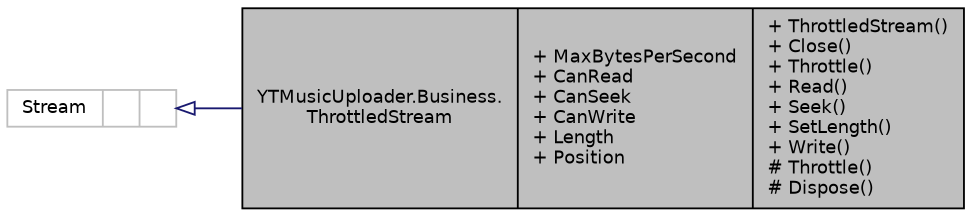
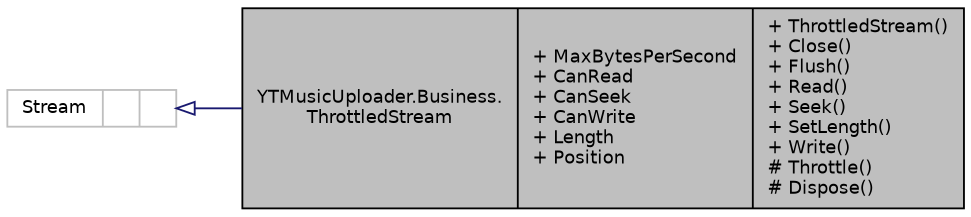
node "YTMusicUploader.Business.": text "+ Throttle()" -> "+ Flush()"
